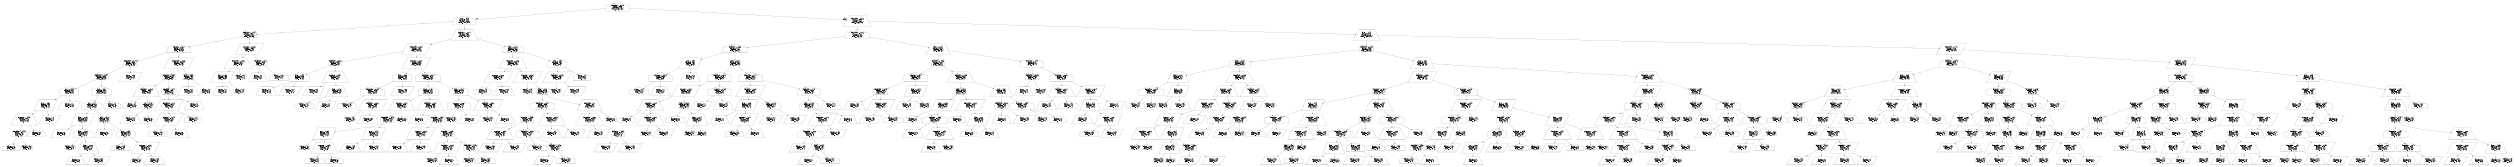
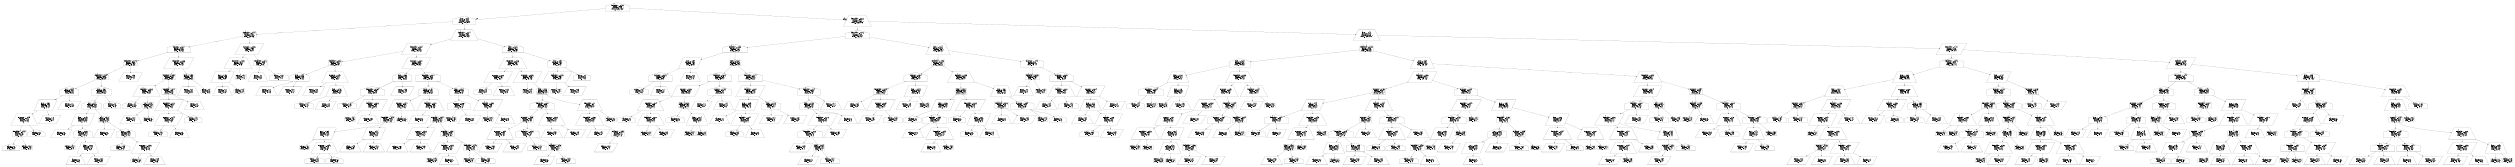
node "entropy = 0.996 samples = 26 value = [12, 14]": removed
node "entropy = 0.0 samples = 36 value = [36, 0]": removed
